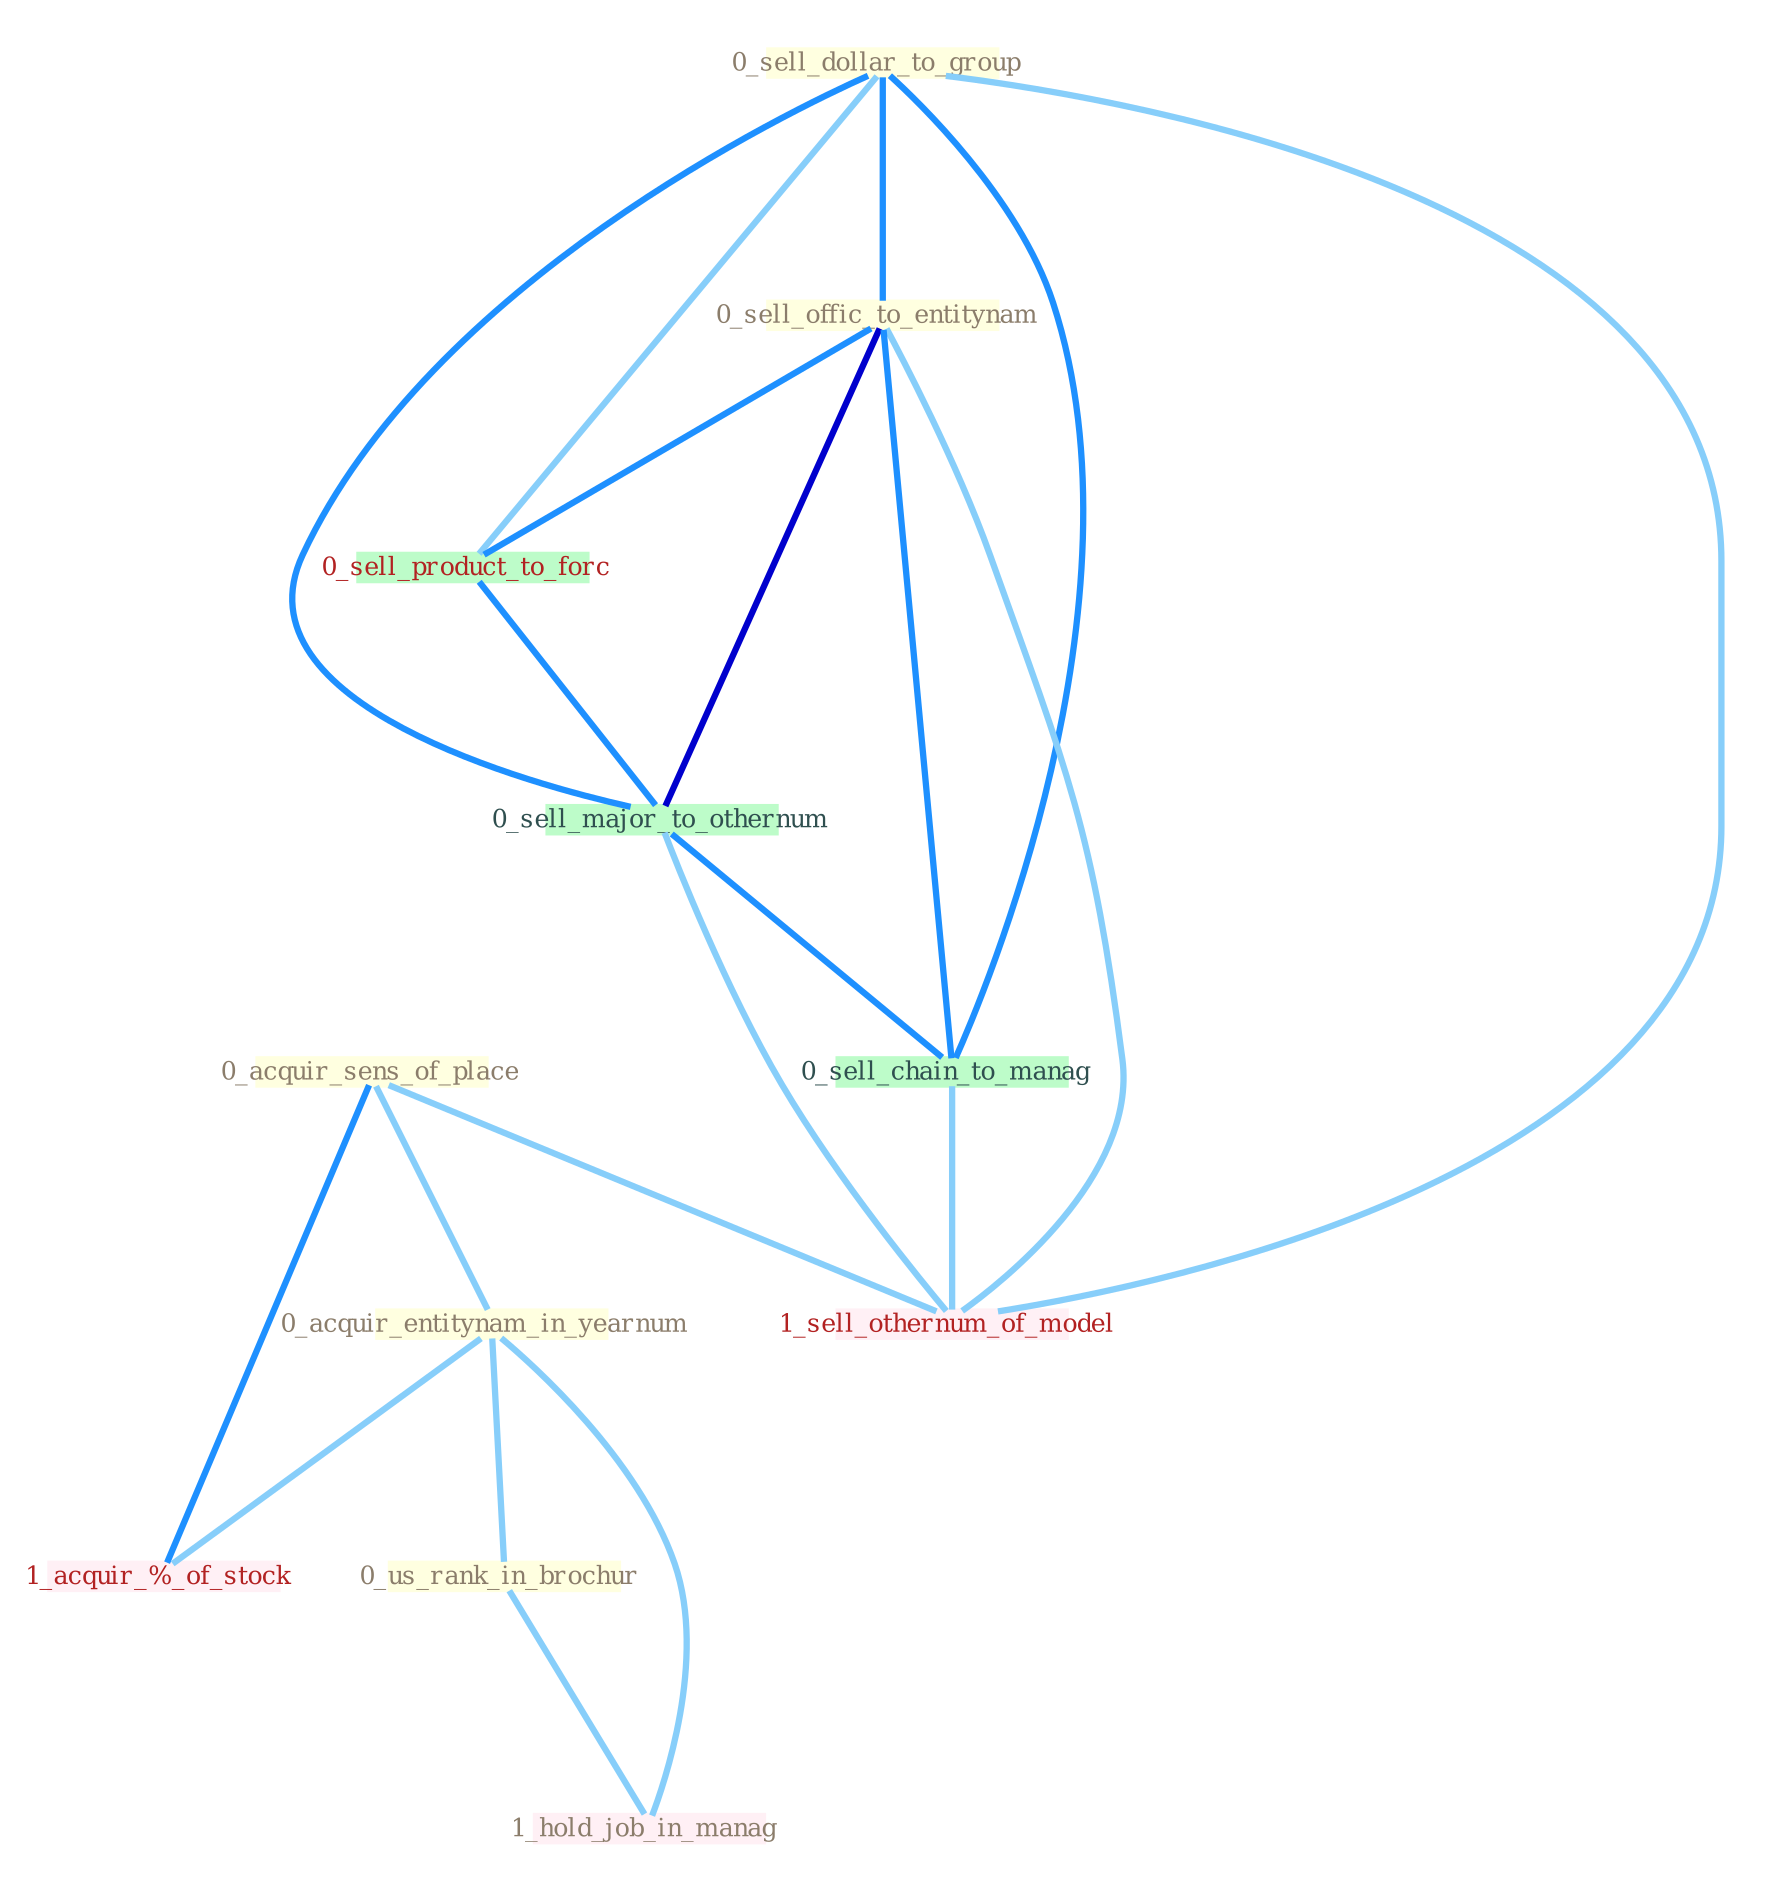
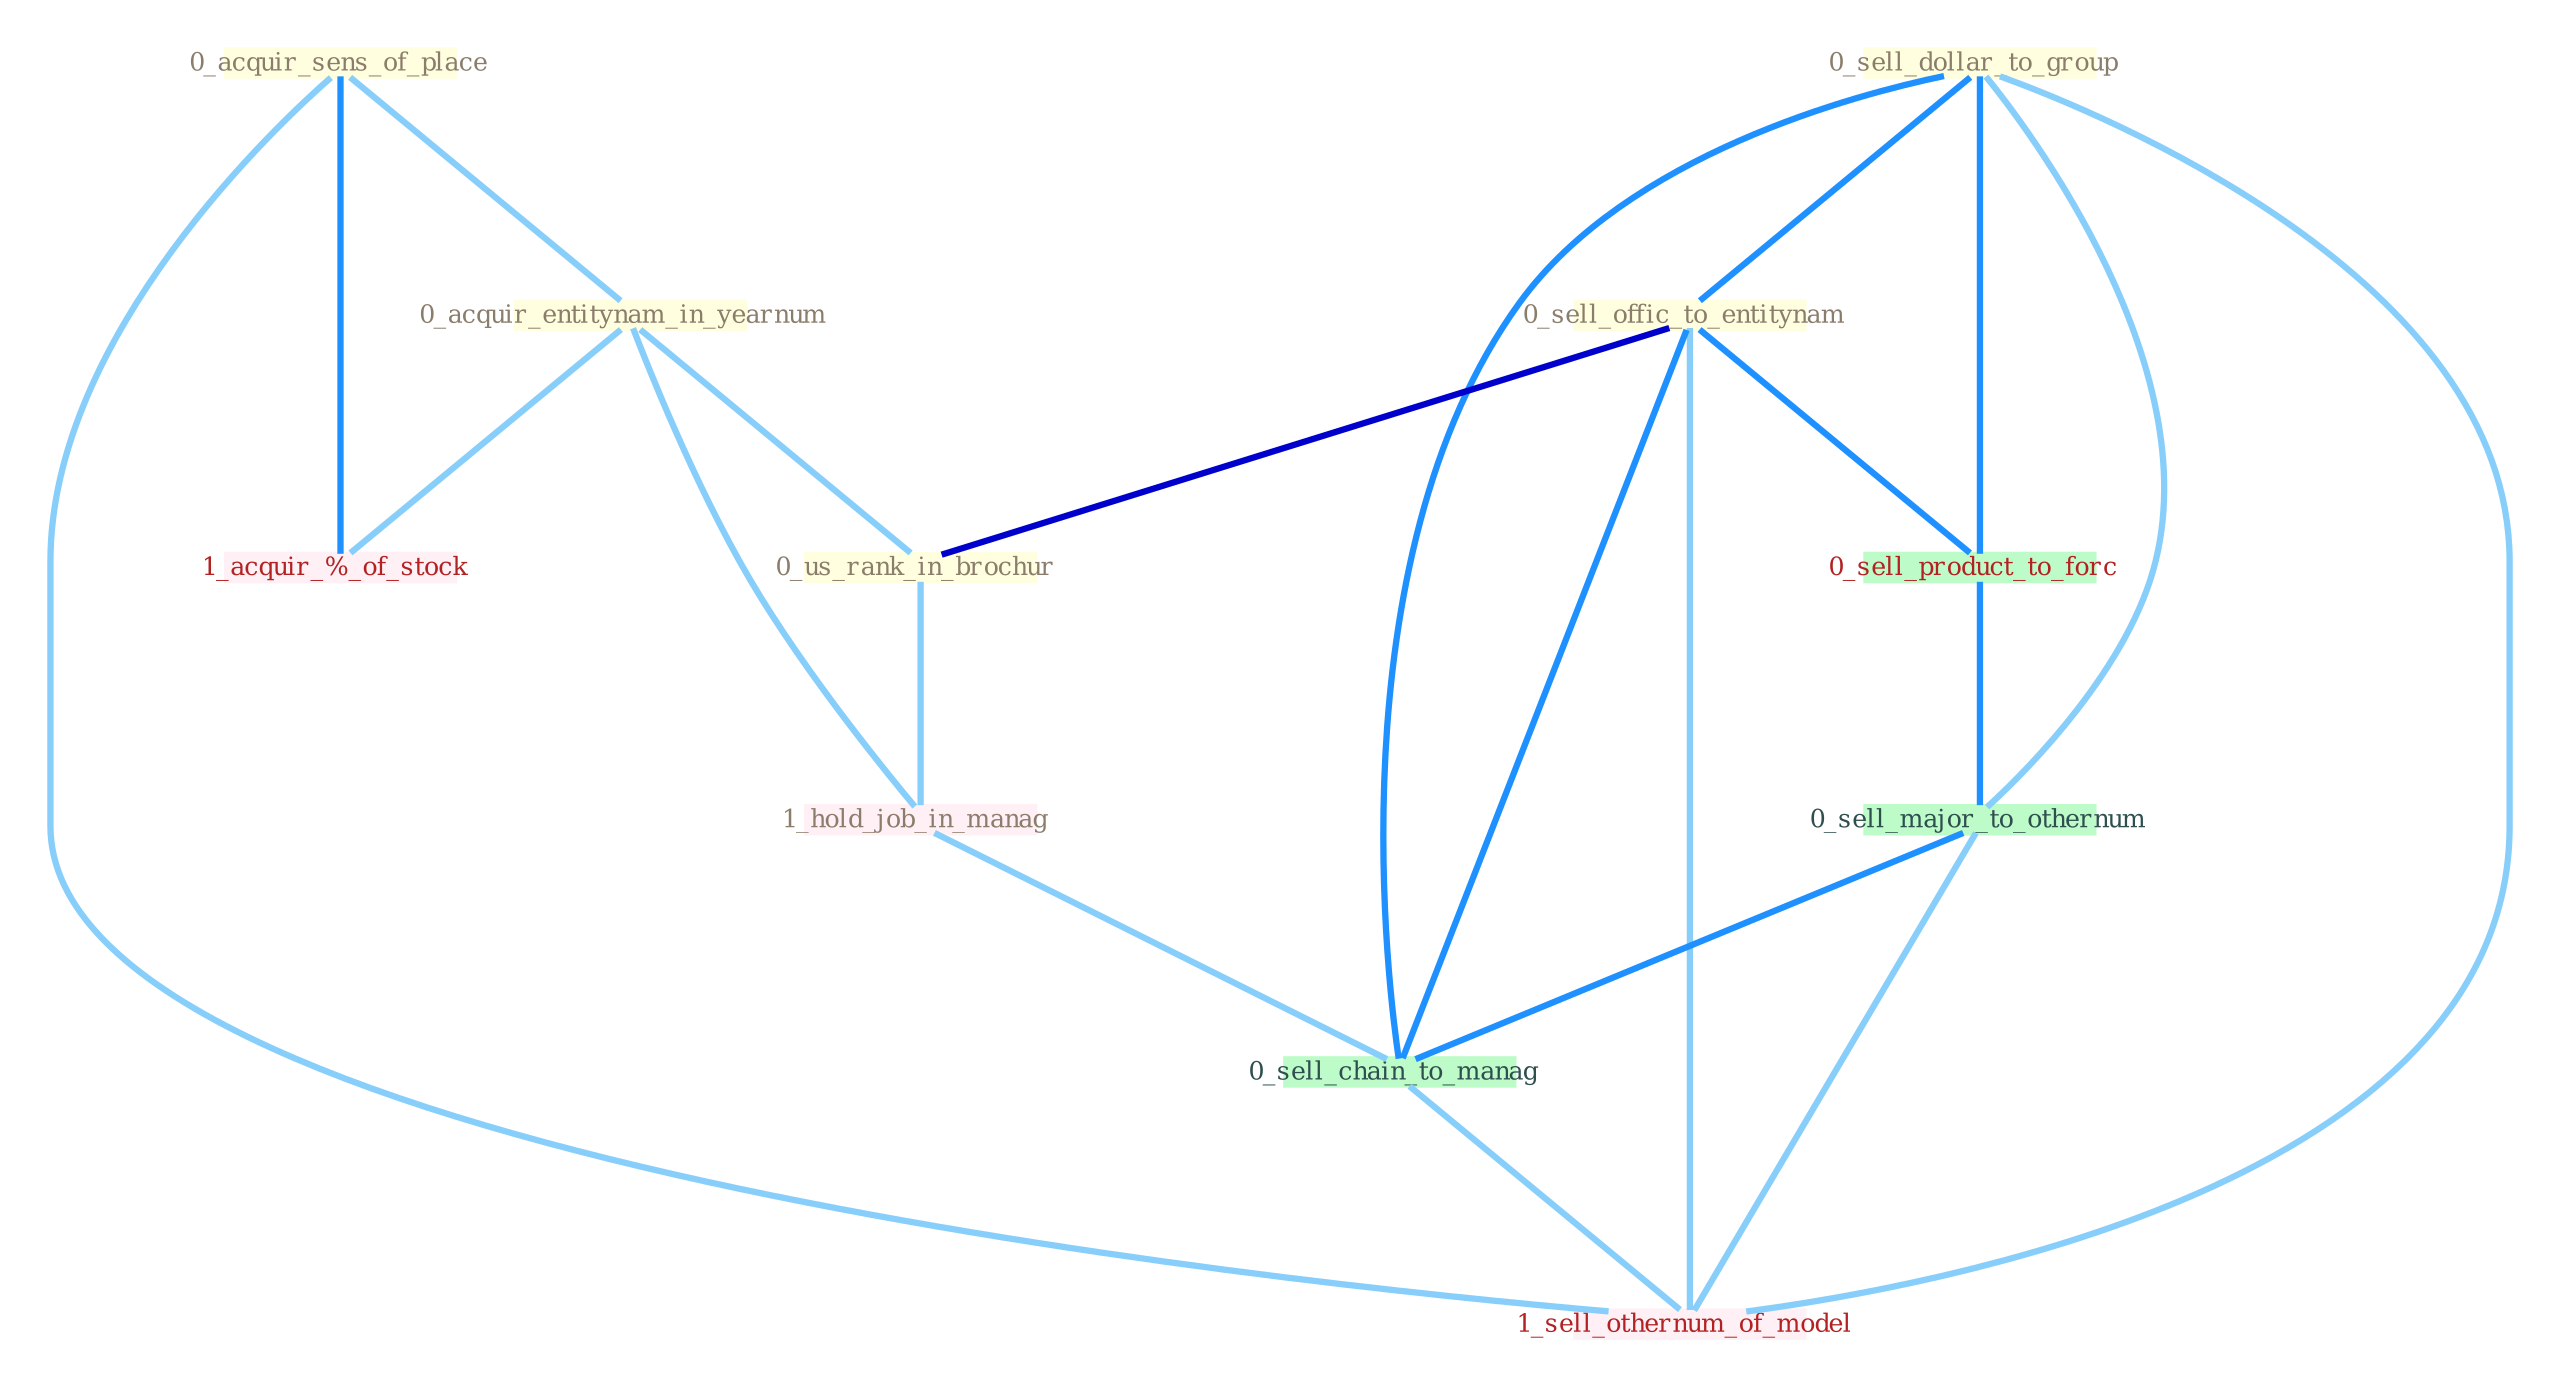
edge "0_sell_dollar_to_group" -- "0_sell_product_to_forc": color #87cefa -> #1e90ff
edge "0_sell_dollar_to_group" -- "0_sell_major_to_othernum": color #1e90ff -> #87cefa
edge "0_sell_offic_to_entitynam" -- "0_sell_major_to_othernum": now "0_sell_offic_to_entitynam" -- "0_us_rank_in_brochur"
edge "1_hold_job_in_manag" -- "0_sell_chain_to_manag": added
